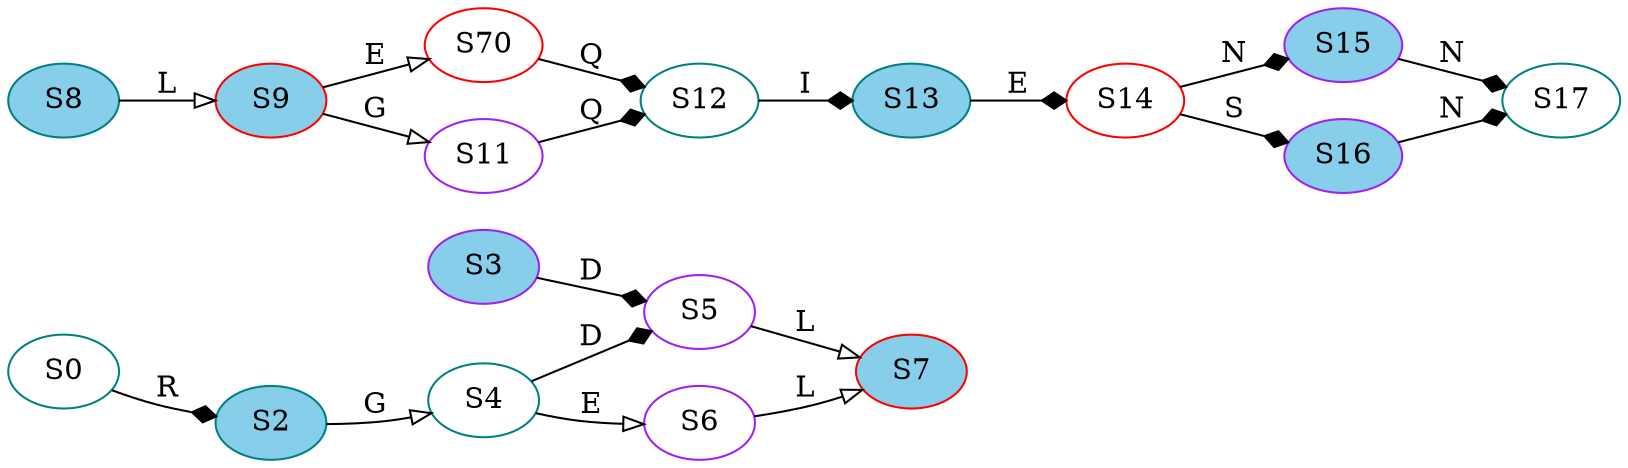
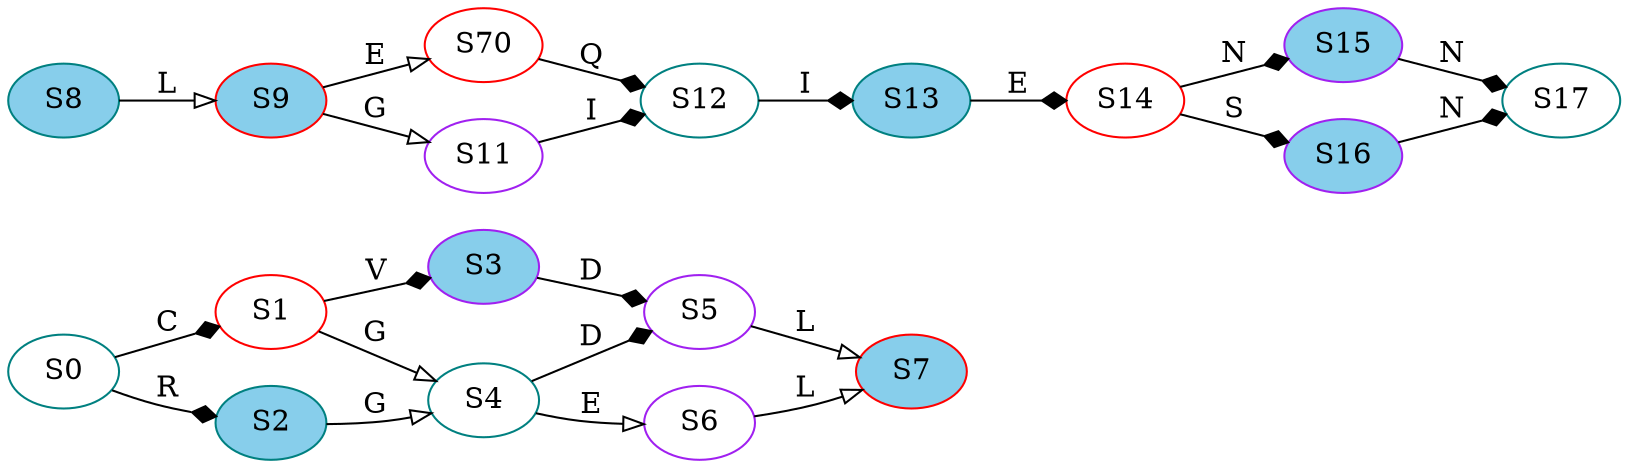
edge "S11" -> "S12": label "Q" -> "I"
node "S1": added
